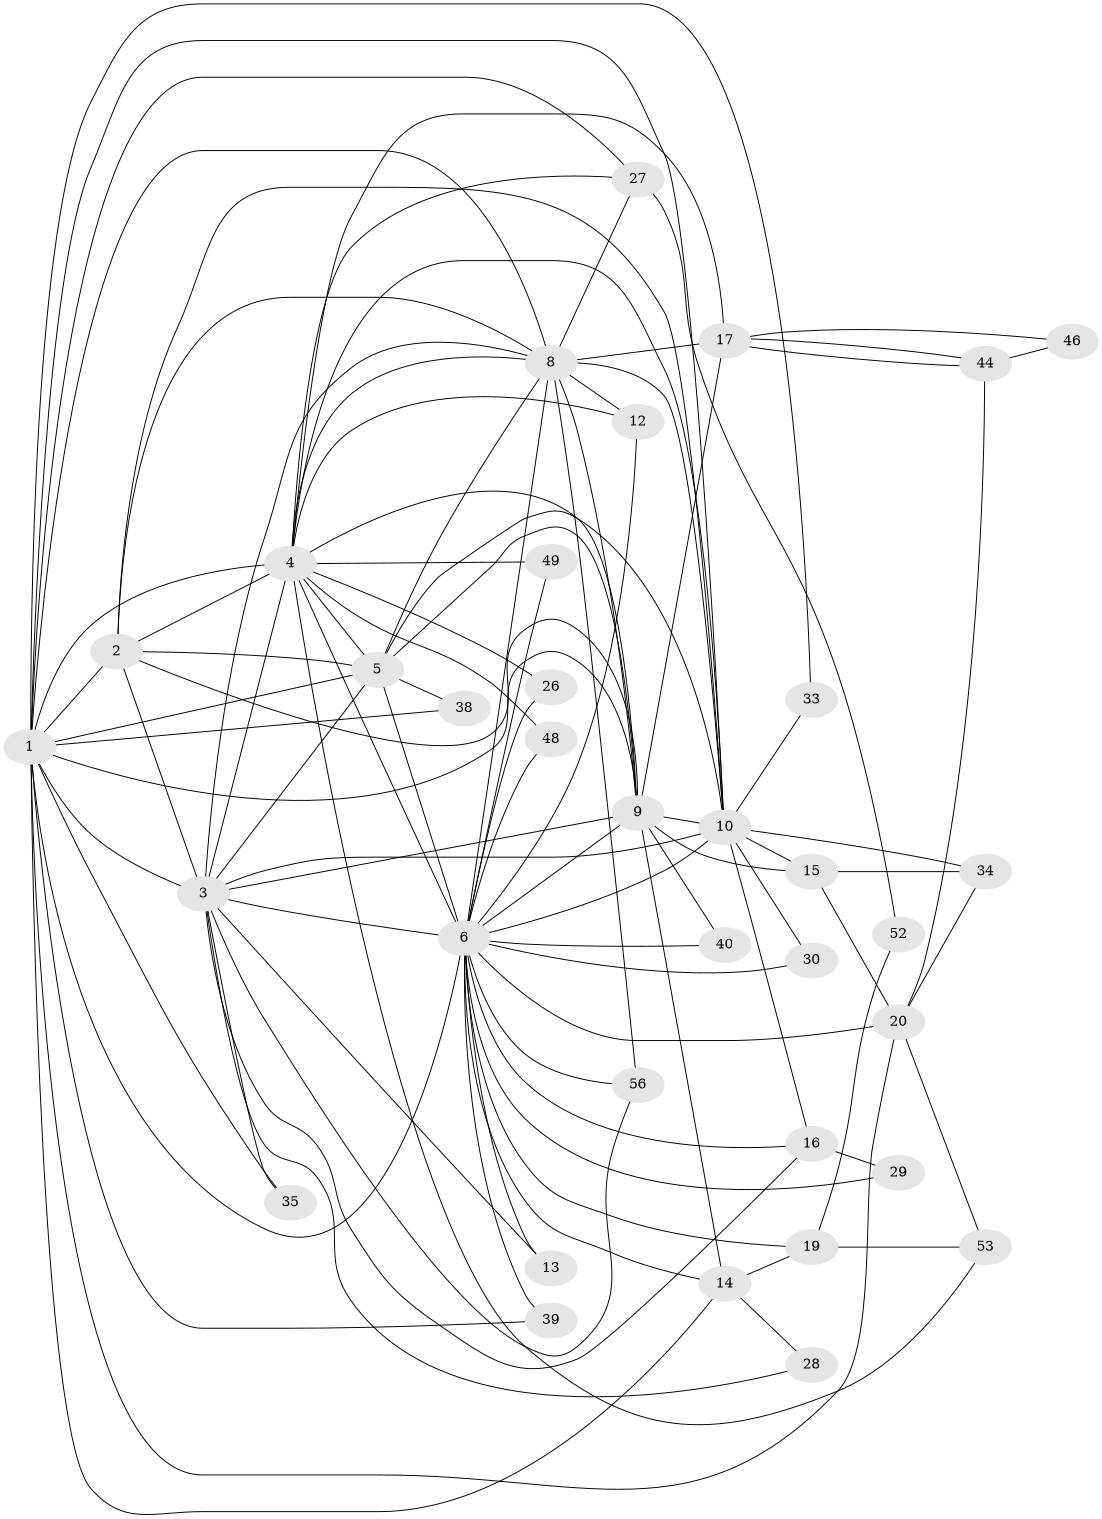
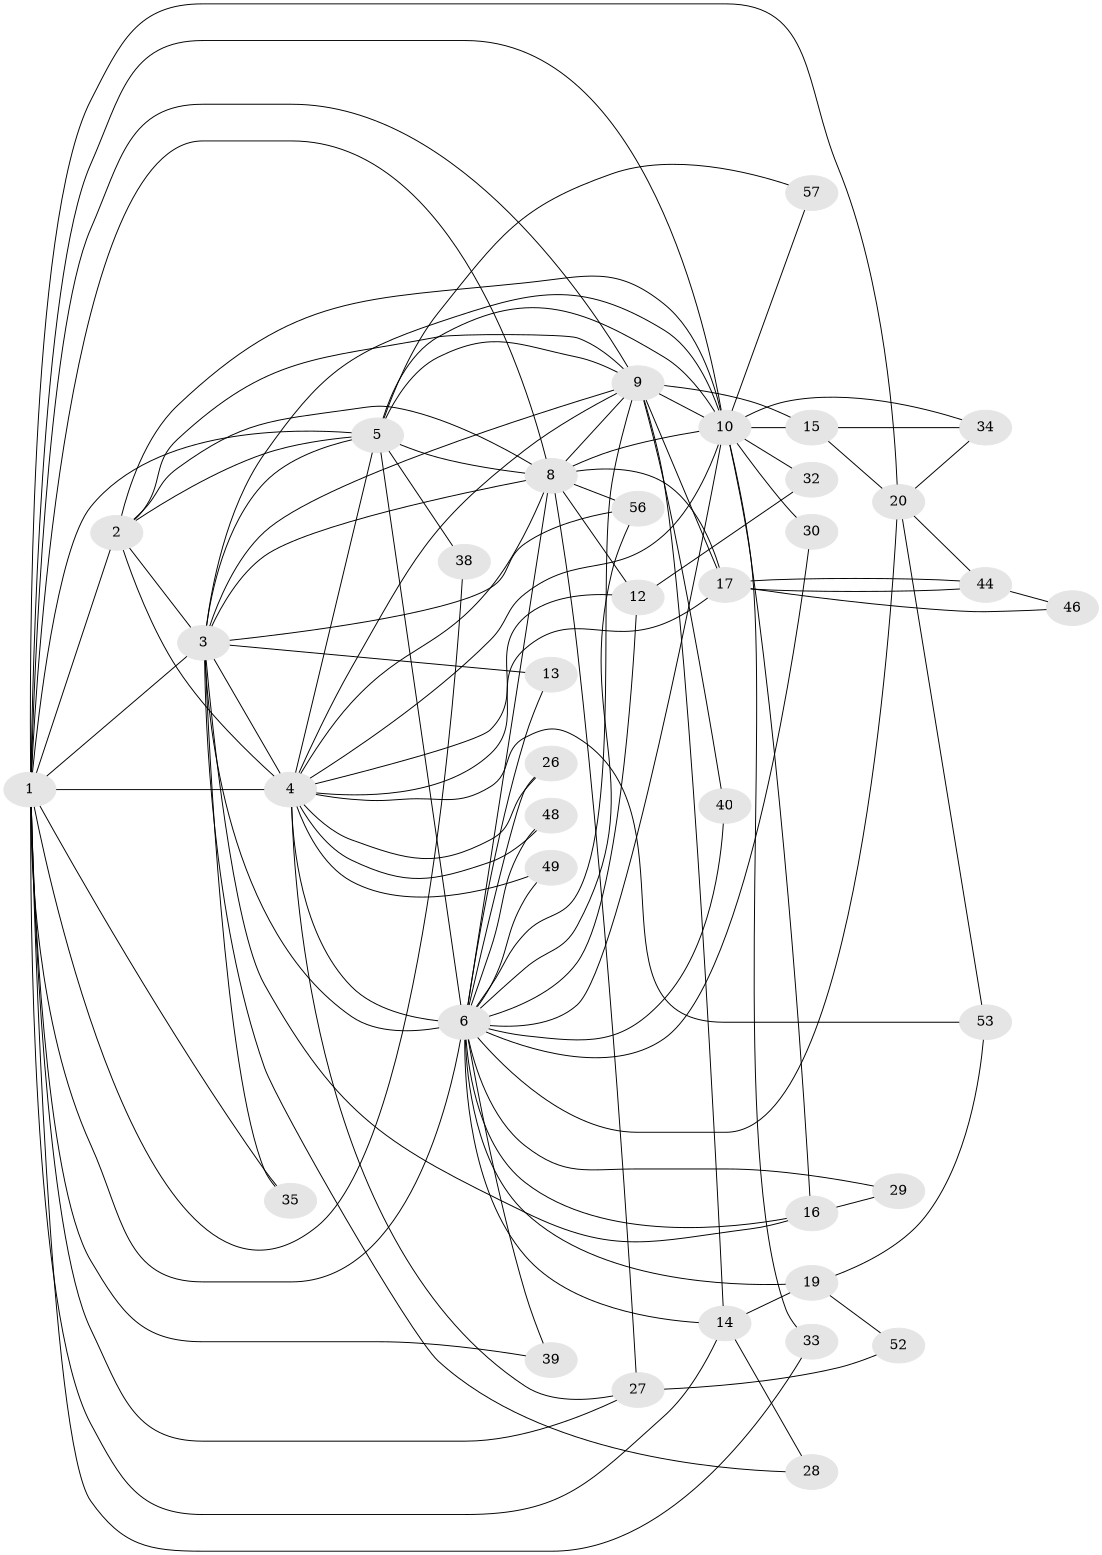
node "57": added
node "32": added
